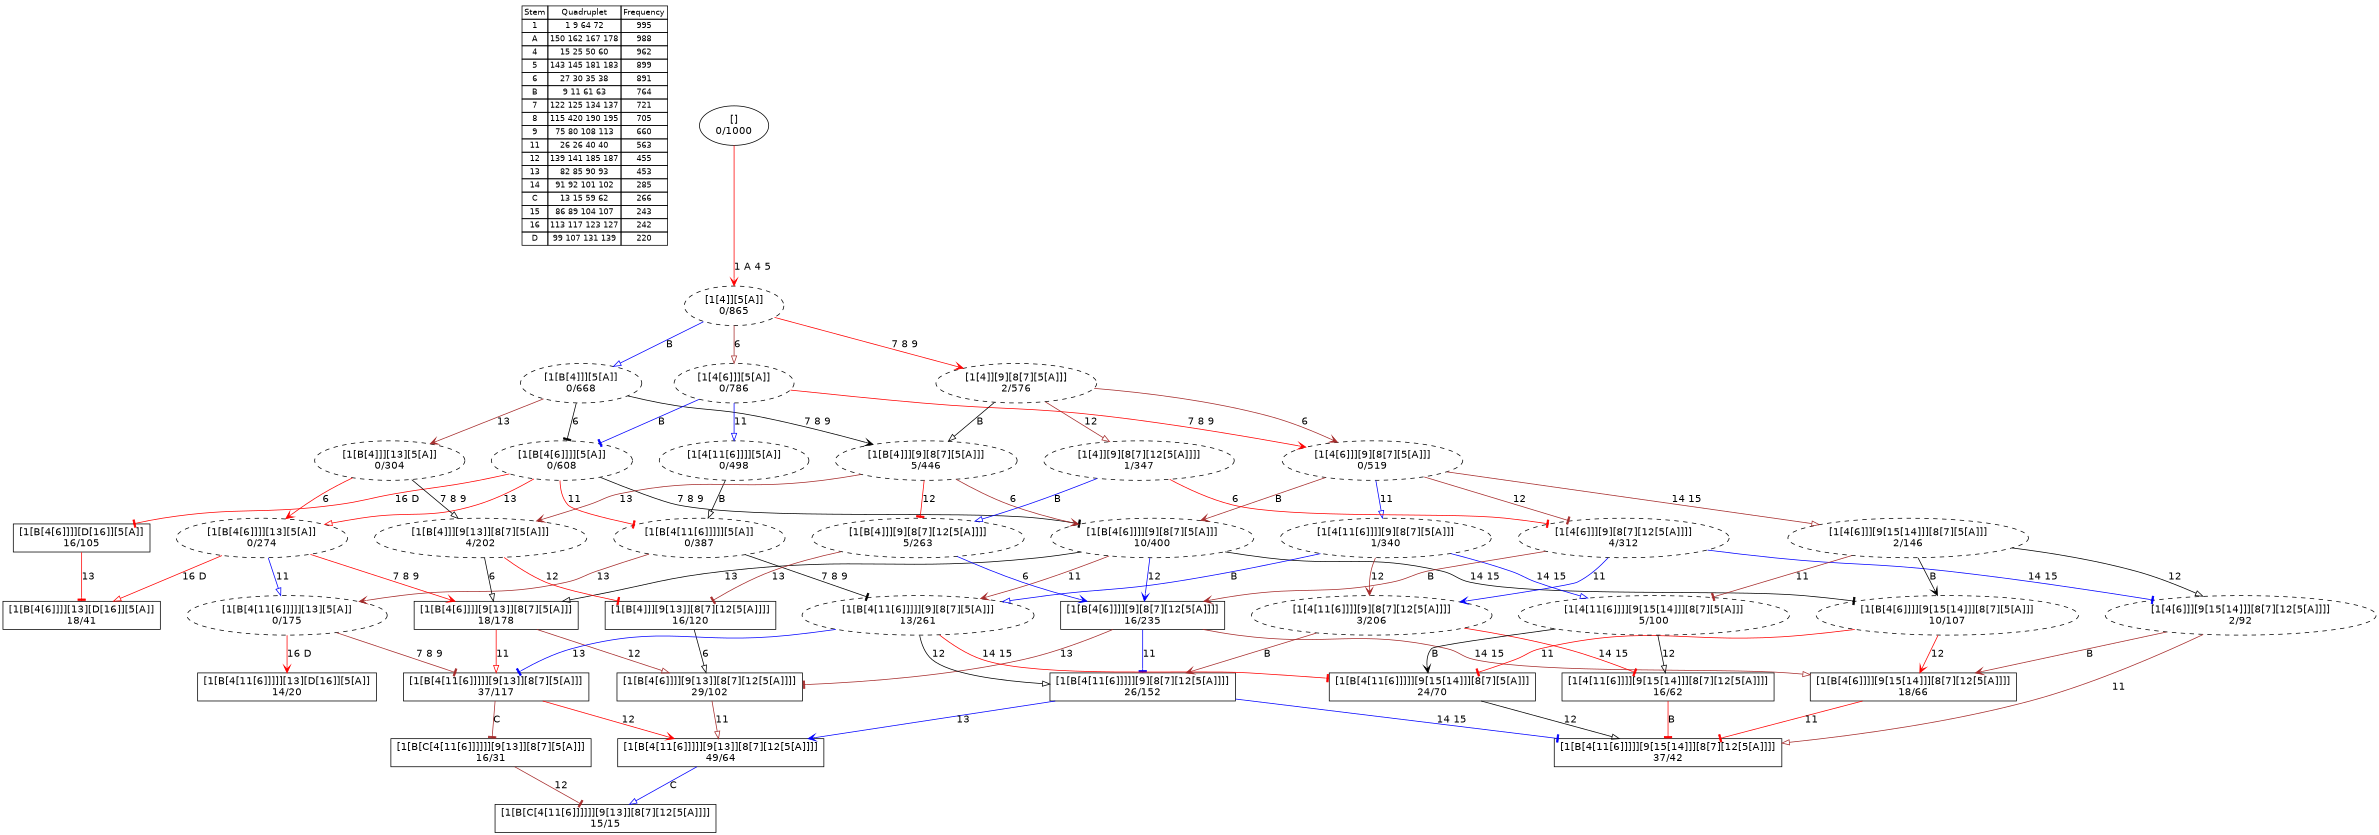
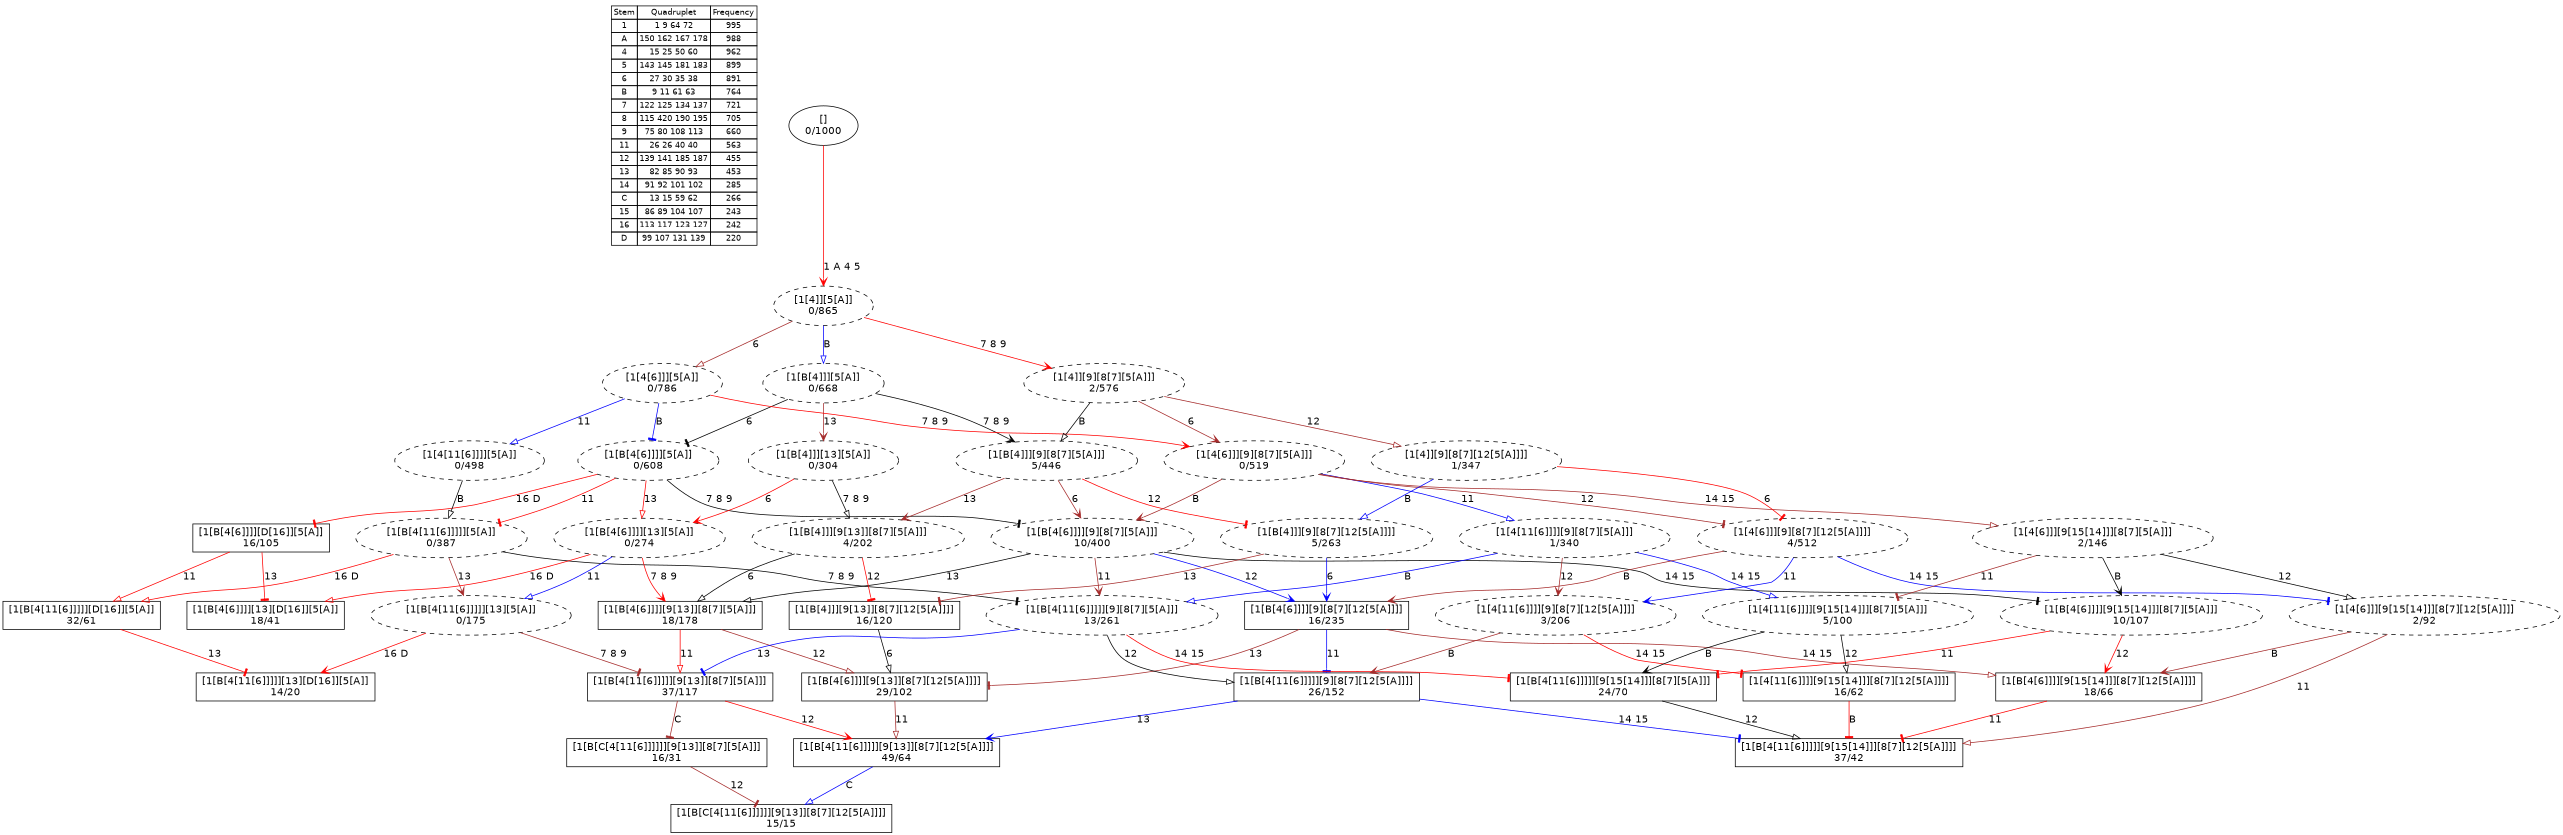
node "[1[4[6]]][9][8[7][12[5[A]]]] 4/312": label "[1[4[6]]][9][8[7][12[5[A]]]] 4/312" -> "[1[4[6]]][9][8[7][12[5[A]]]] 4/512"
node "[1[B[4[11[6]]]]][D[16]][5[A]] 32/61": added
